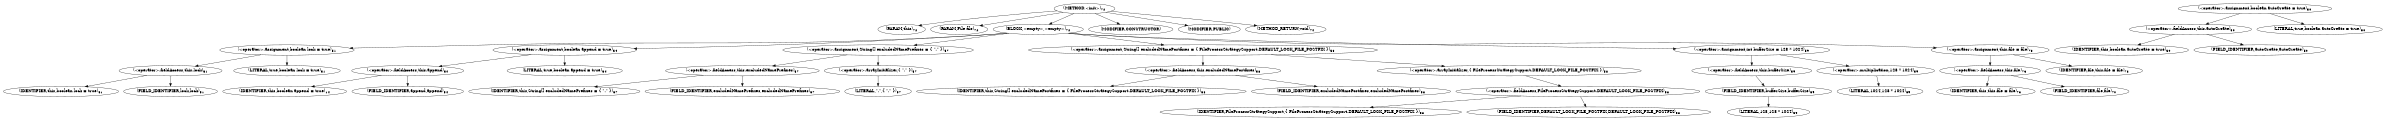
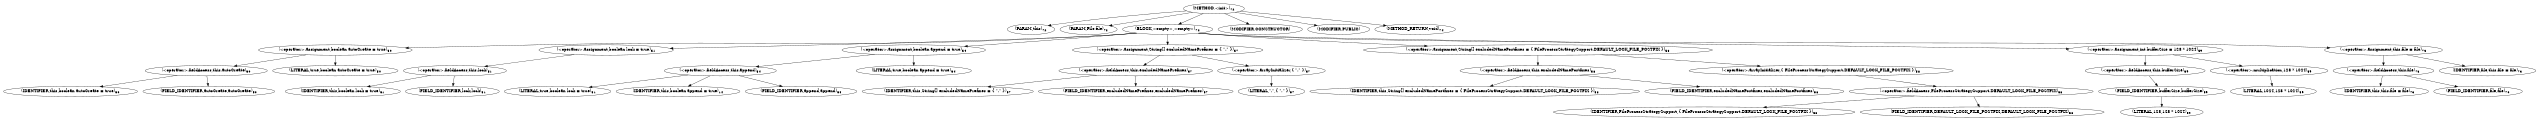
edge "(BLOCK,<empty>,<empty>)" -> "(<operator>.assignment,boolean autoCreate = true)": added
edge "(<operator>.assignment,boolean lock = true)" -> "(LITERAL,true,boolean lock = true)": now "(<operator>.fieldAccess,this.append)" -> "(LITERAL,true,boolean lock = true)"
